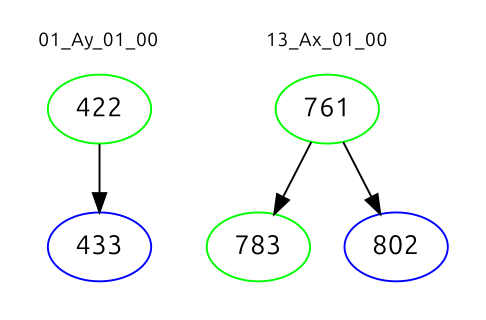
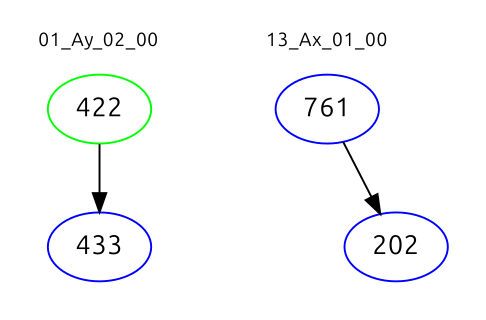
cluster "01_Ay_01_00": label "01_Ay_01_00" -> "01_Ay_02_00"
node "761": color green -> blue
node "783": removed
node "802": label "802" -> "202"
